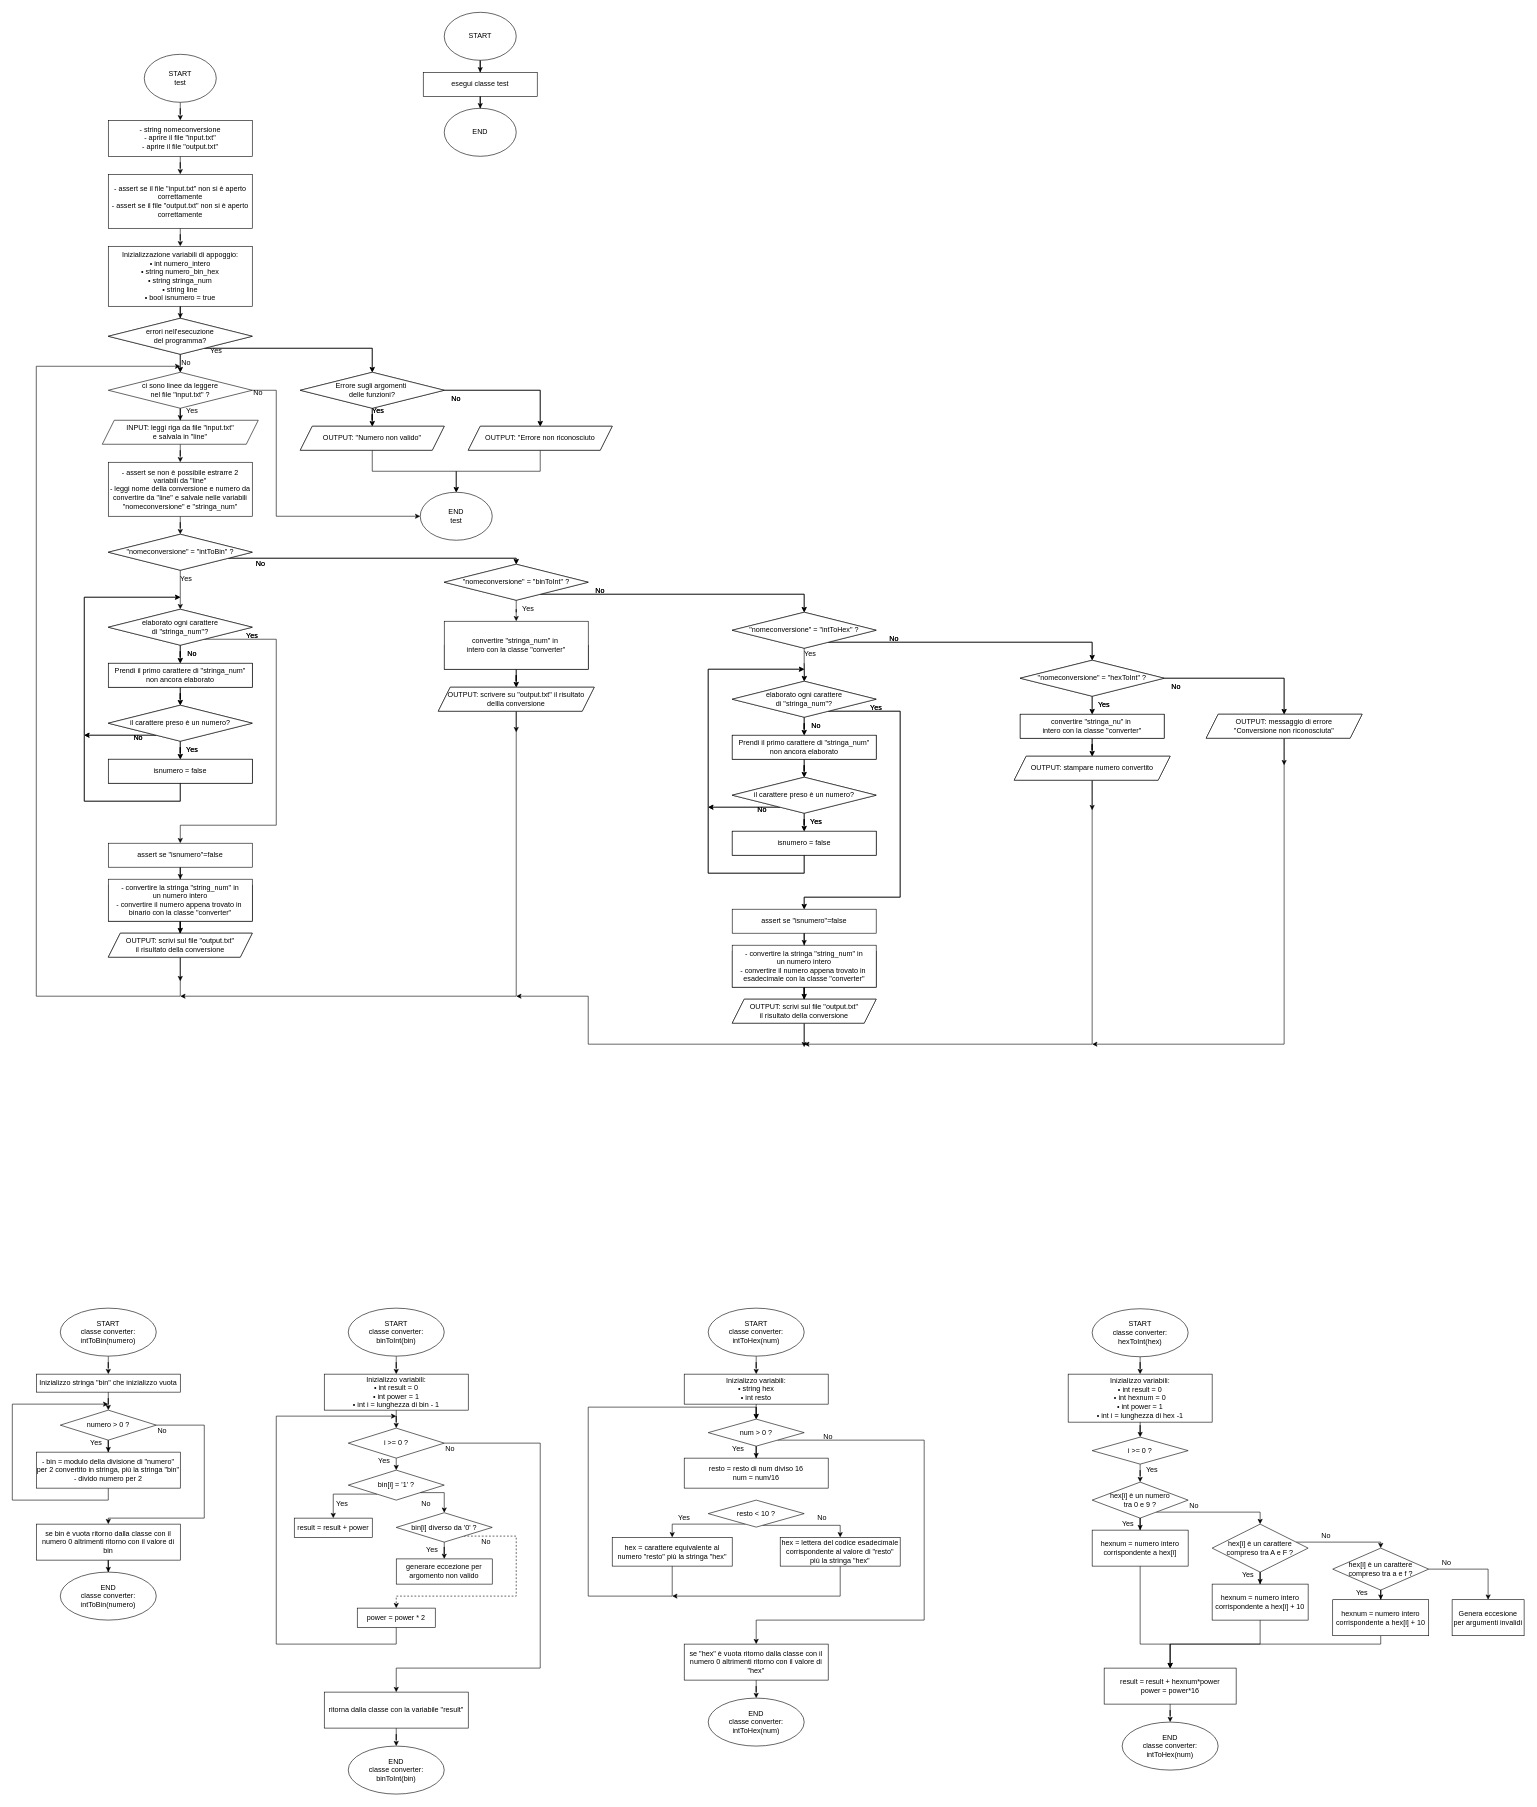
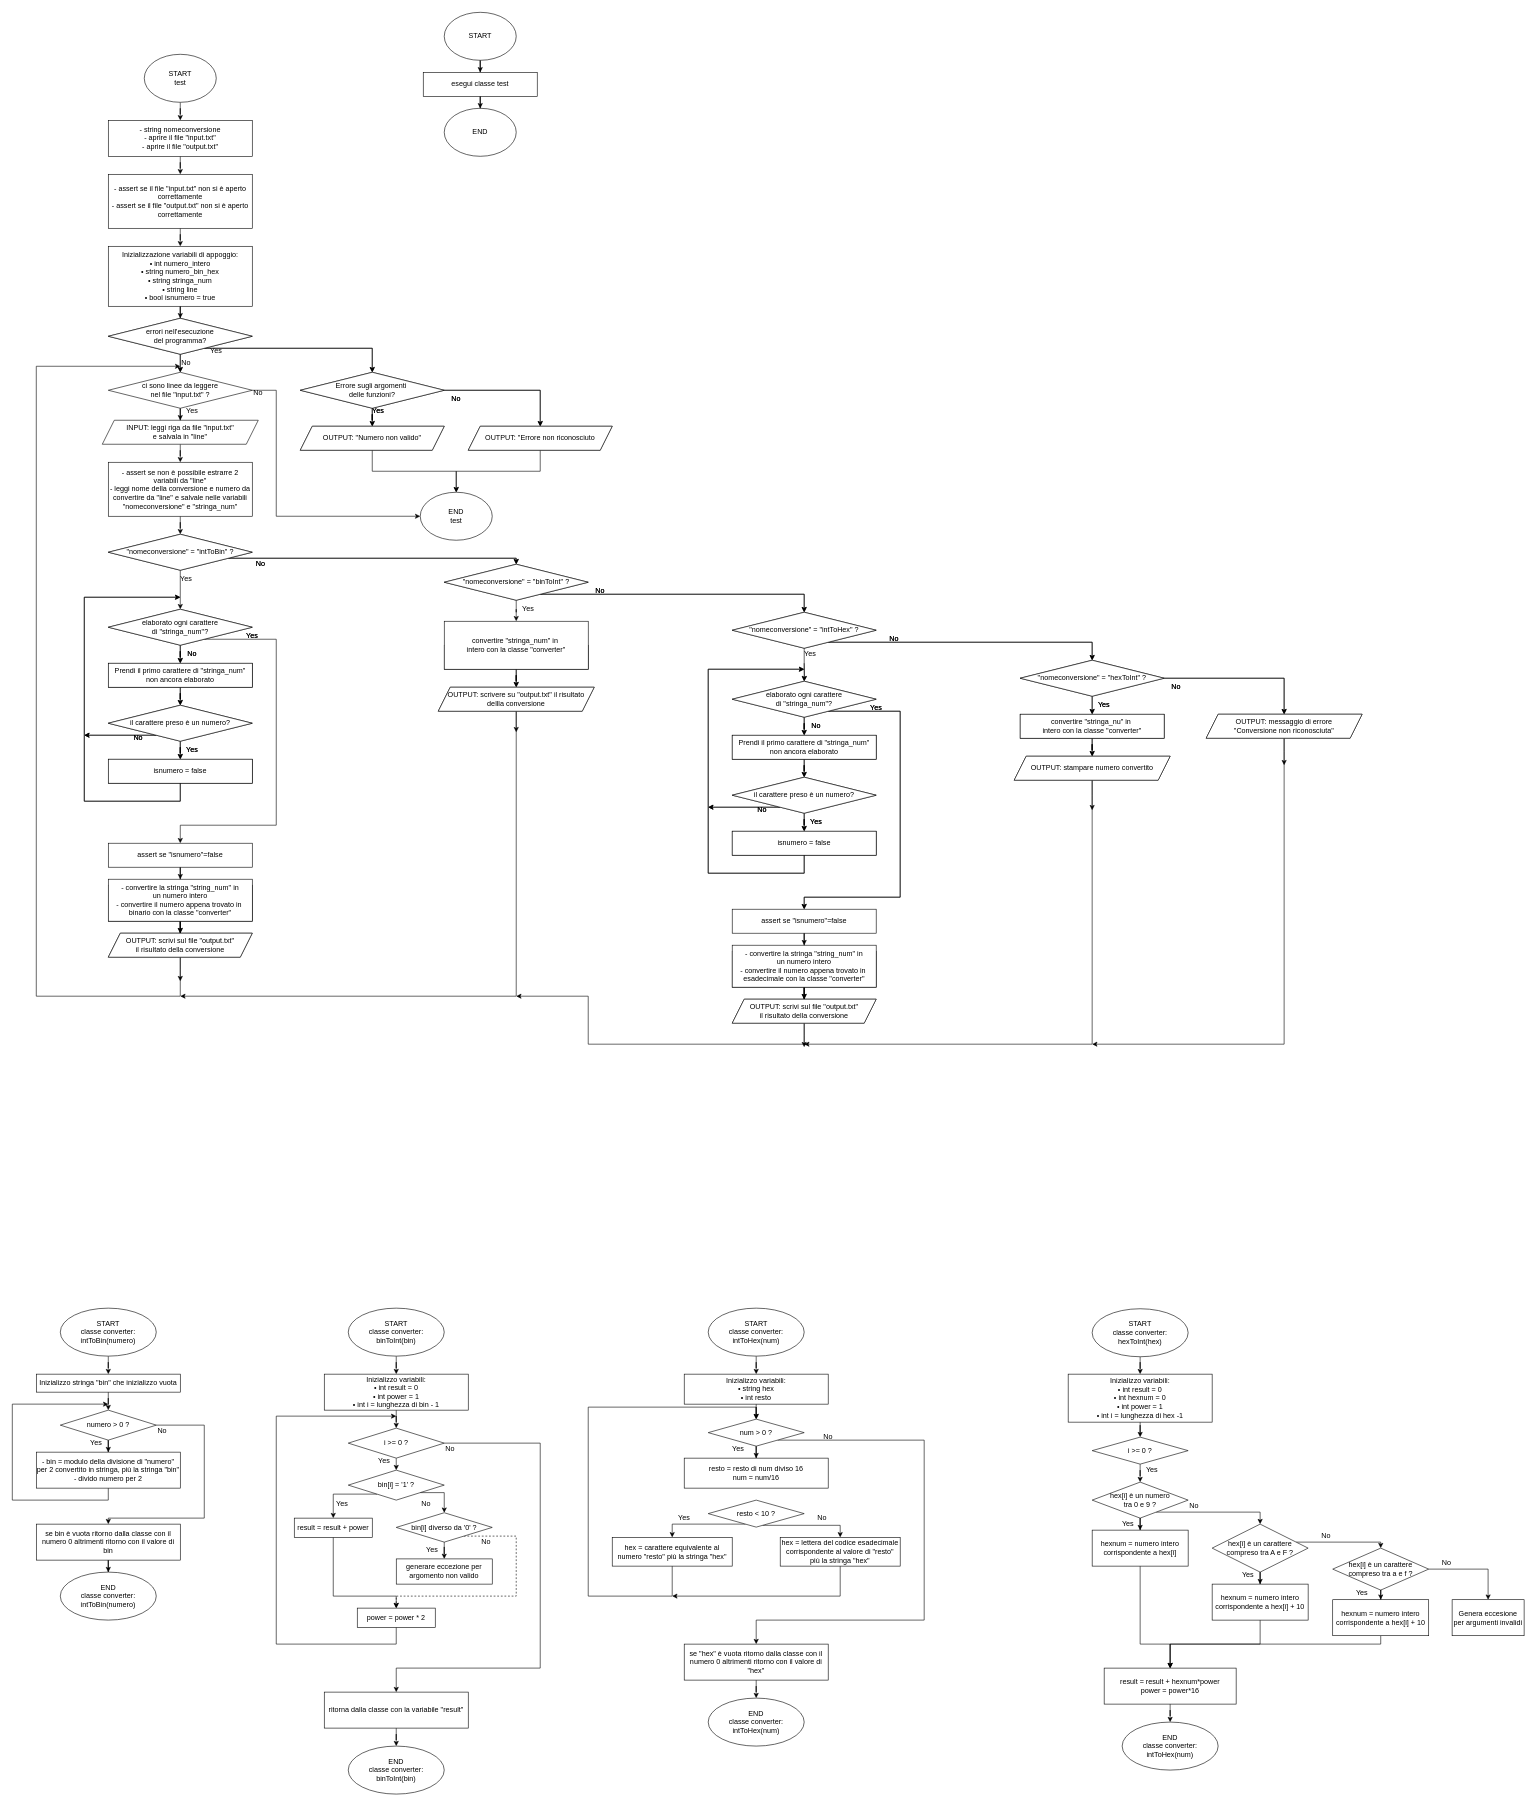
edge "result = result + power" -> "power = power * 2": added
